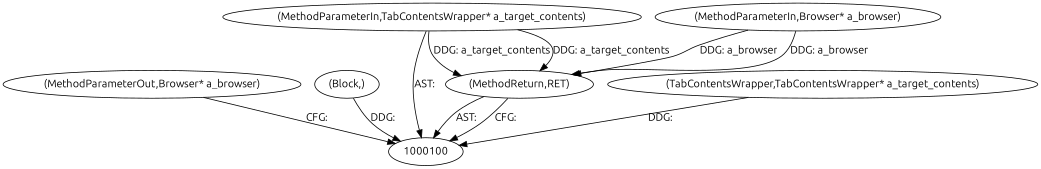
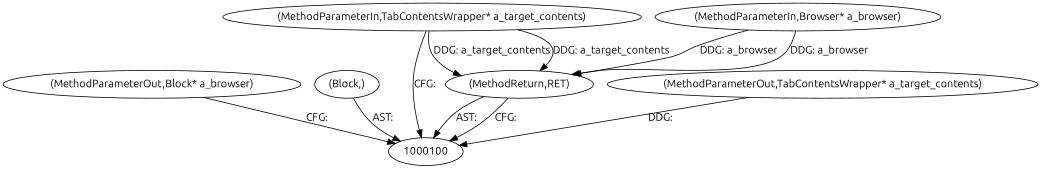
node "(MethodParameterOut,Browser* a_browser)": label "(MethodParameterOut,Browser* a_browser)" -> "(MethodParameterOut,Block* a_browser)"
edge "(MethodParameterIn,TabContentsWrapper* a_target_contents)" -> "1000100": label "AST: " -> "CFG: "
node "(TabContentsWrapper,TabContentsWrapper* a_target_contents)": label "(TabContentsWrapper,TabContentsWrapper* a_target_contents)" -> "(MethodParameterOut,TabContentsWrapper* a_target_contents)"
edge "(Block,)" -> "1000100": label "DDG: " -> "AST: "
